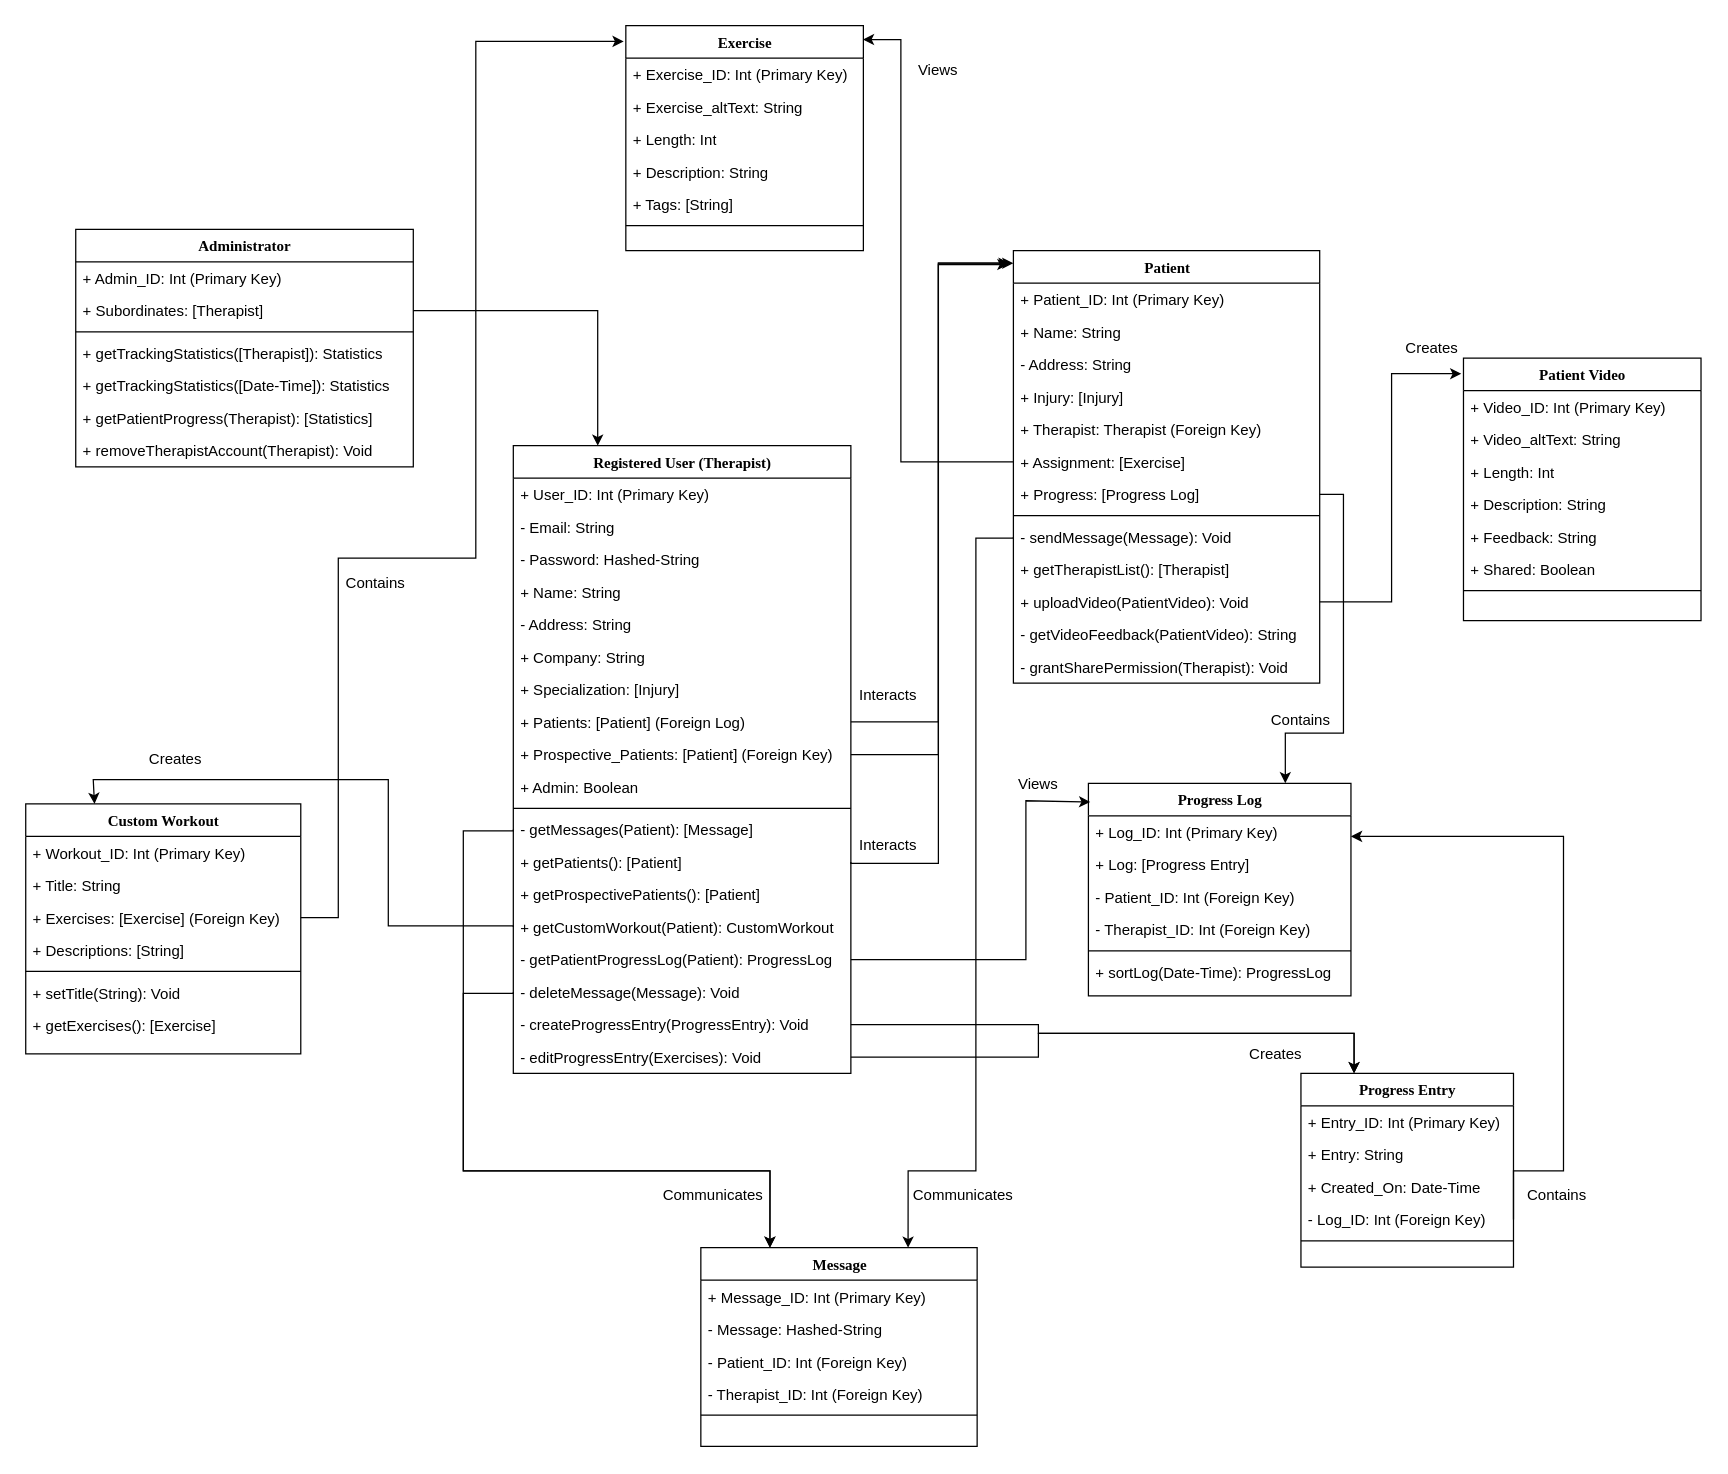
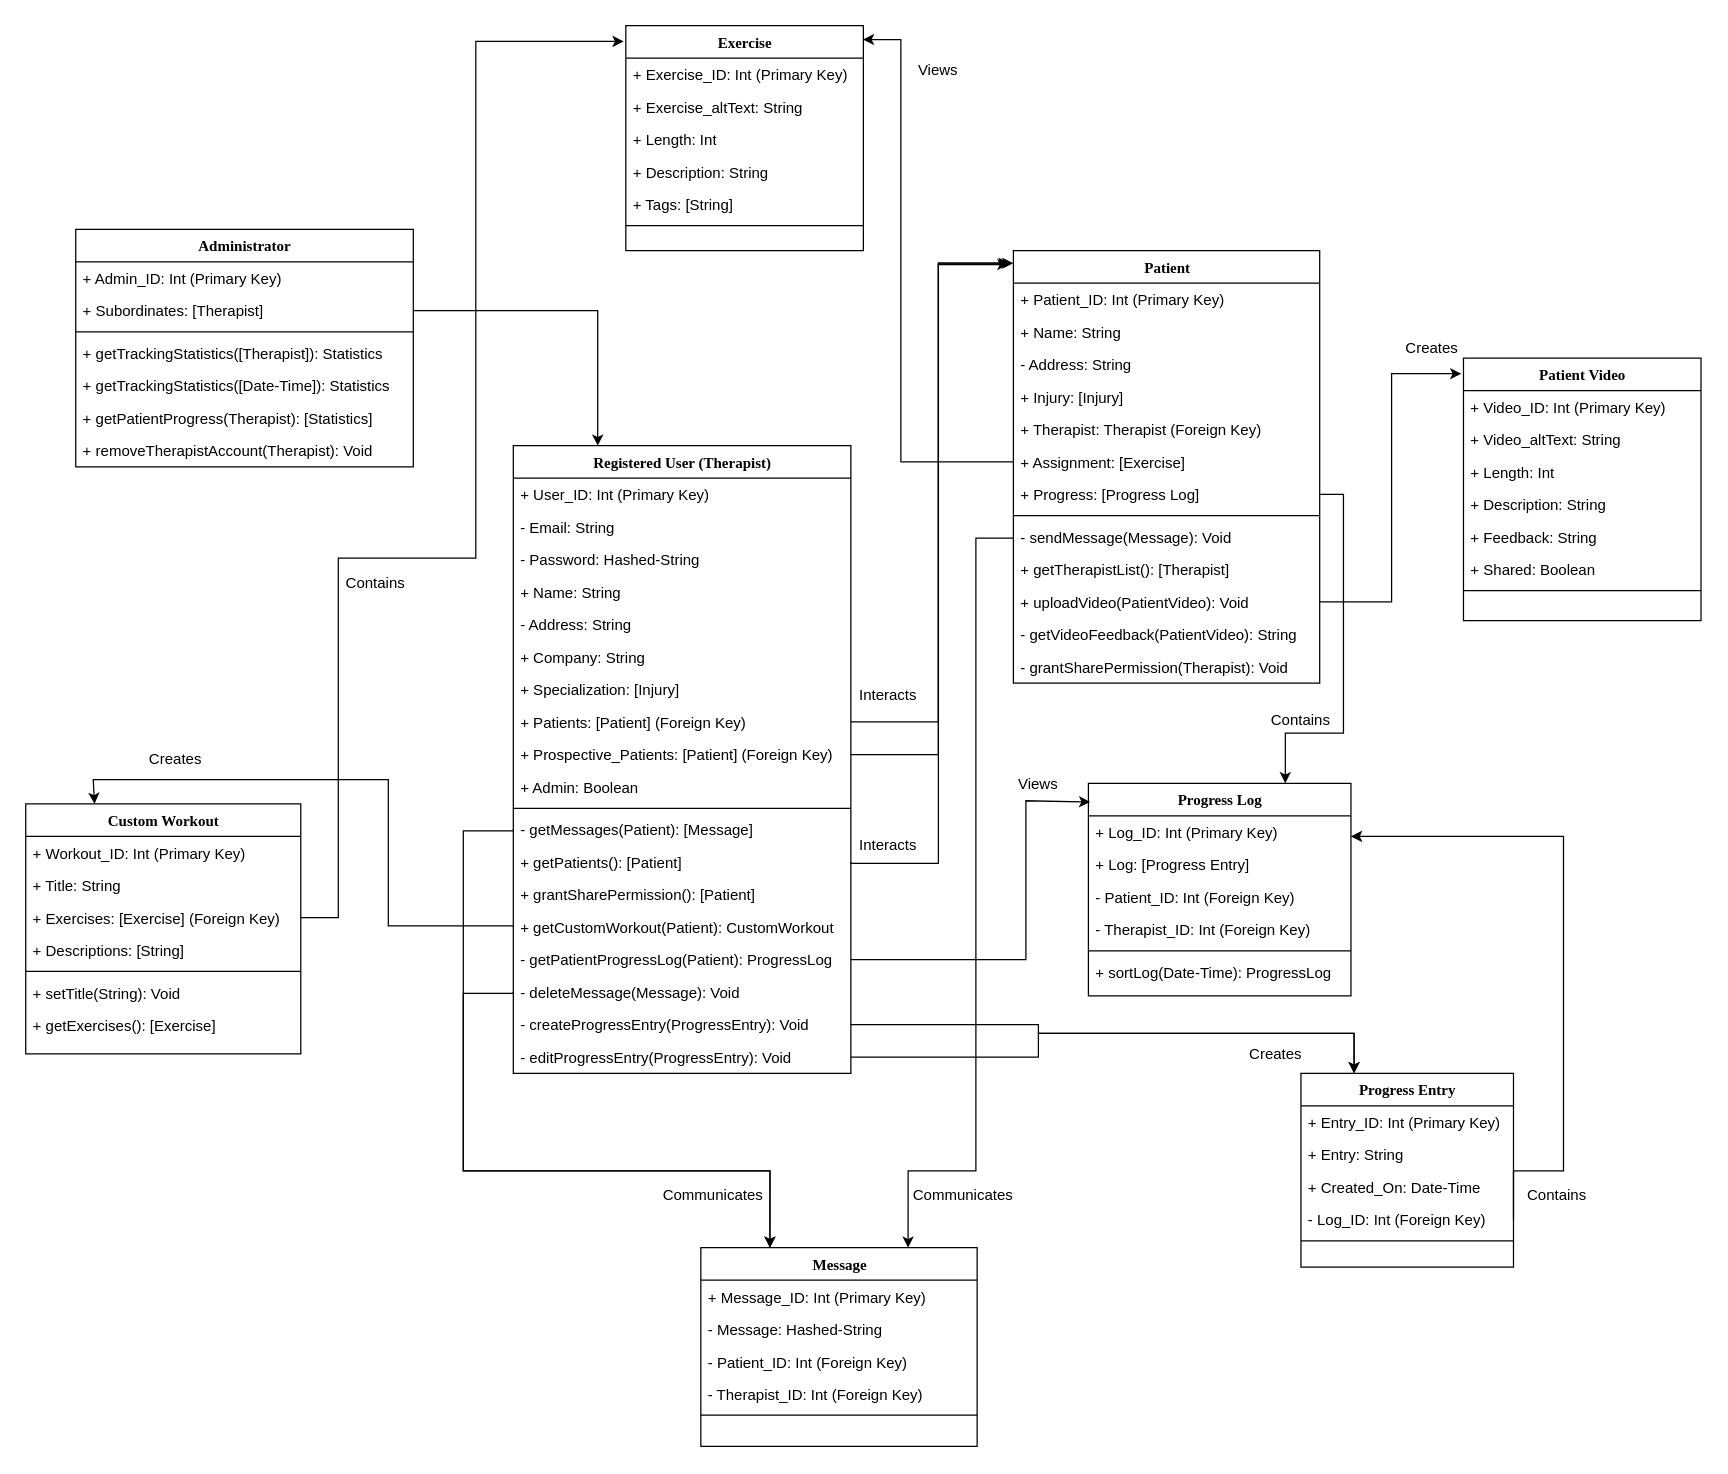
node "+ Patients: [Patient] (Foreign Log)": label "+ Patients: [Patient] (Foreign Log)" -> "+ Patients: [Patient] (Foreign Key)"
node "+ getProspectivePatients(): [Patient]": label "+ getProspectivePatients(): [Patient]" -> "+ grantSharePermission(): [Patient]"
node "- editProgressEntry(Exercises): Void": label "- editProgressEntry(Exercises): Void" -> "- editProgressEntry(ProgressEntry): Void"
